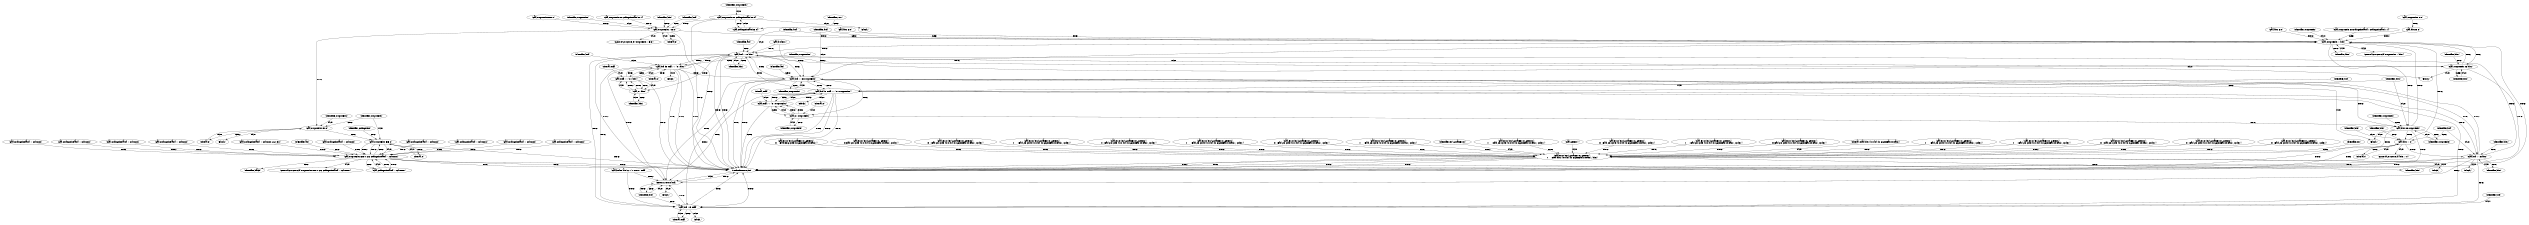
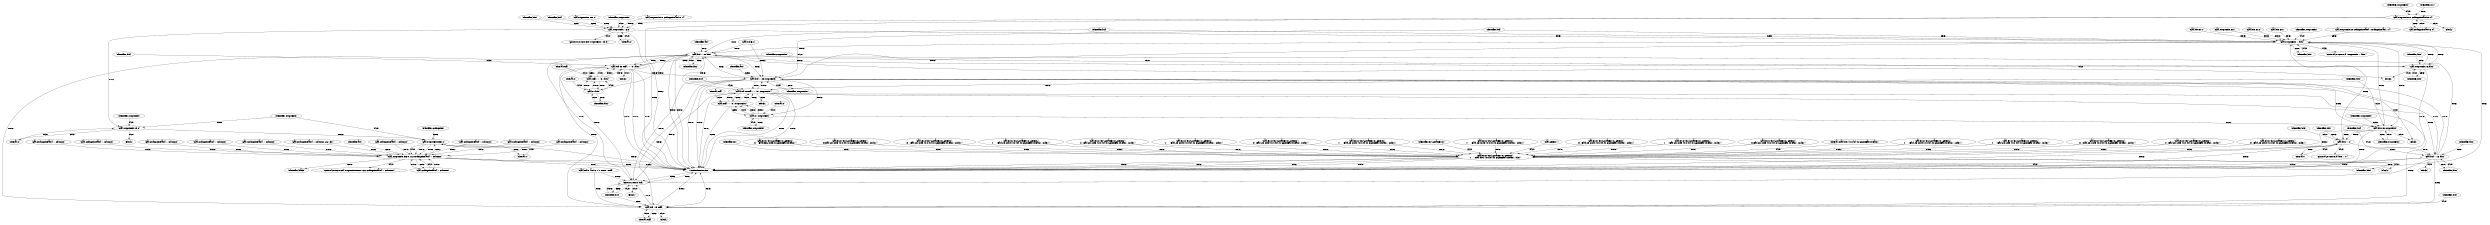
edge "(Call,outputBits = 0)" -> "(Call,bits = 8)": now "(Call,outputBits = 0)" -> "(Call,outputBits > bits)"
edge "(Identifier,row)" -> "(Call,codingLine[a0i = 0])": now "(Identifier,row)" -> "(Call,outputBits = codingLine[a0i = 0])"
edge "(Call,0xff >> (8 - bits))" -> "(MethodReturn,int)": removed, label "DDG:"
edge "(MethodReturn,int)" -> "(Return,return buf;)": label "AST: " -> "CFG: "
